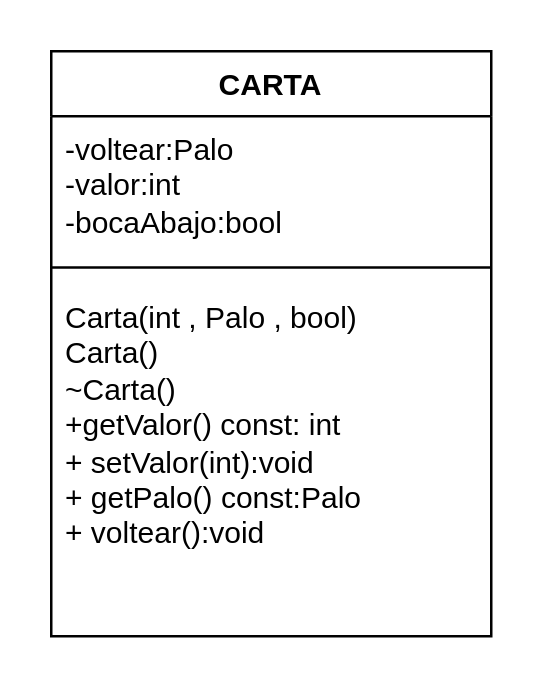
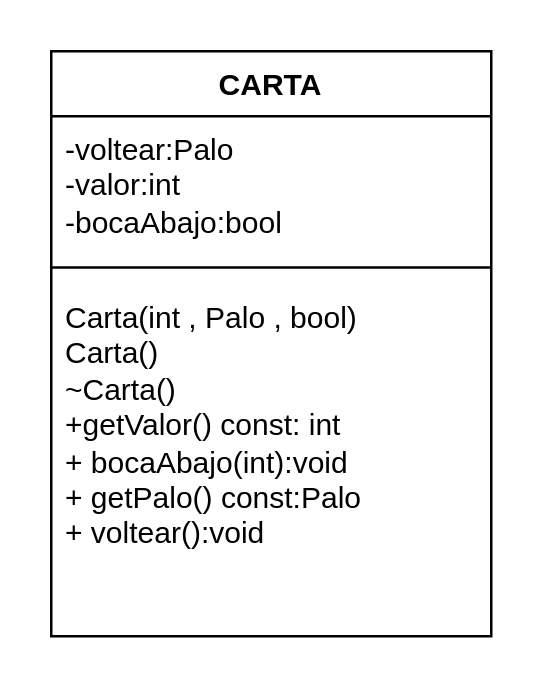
node "Carta(int , Palo , bool) Carta() ~Carta() +getValor() const: int + setValor(int):void + getPalo() const:Palo + voltear():void": label "Carta(int , Palo , bool) Carta() ~Carta() +getValor() const: int + setValor(int):void + getPalo() const:Palo + voltear():void" -> "Carta(int , Palo , bool) Carta() ~Carta() +getValor() const: int + bocaAbajo(int):void + getPalo() const:Palo + voltear():void"
